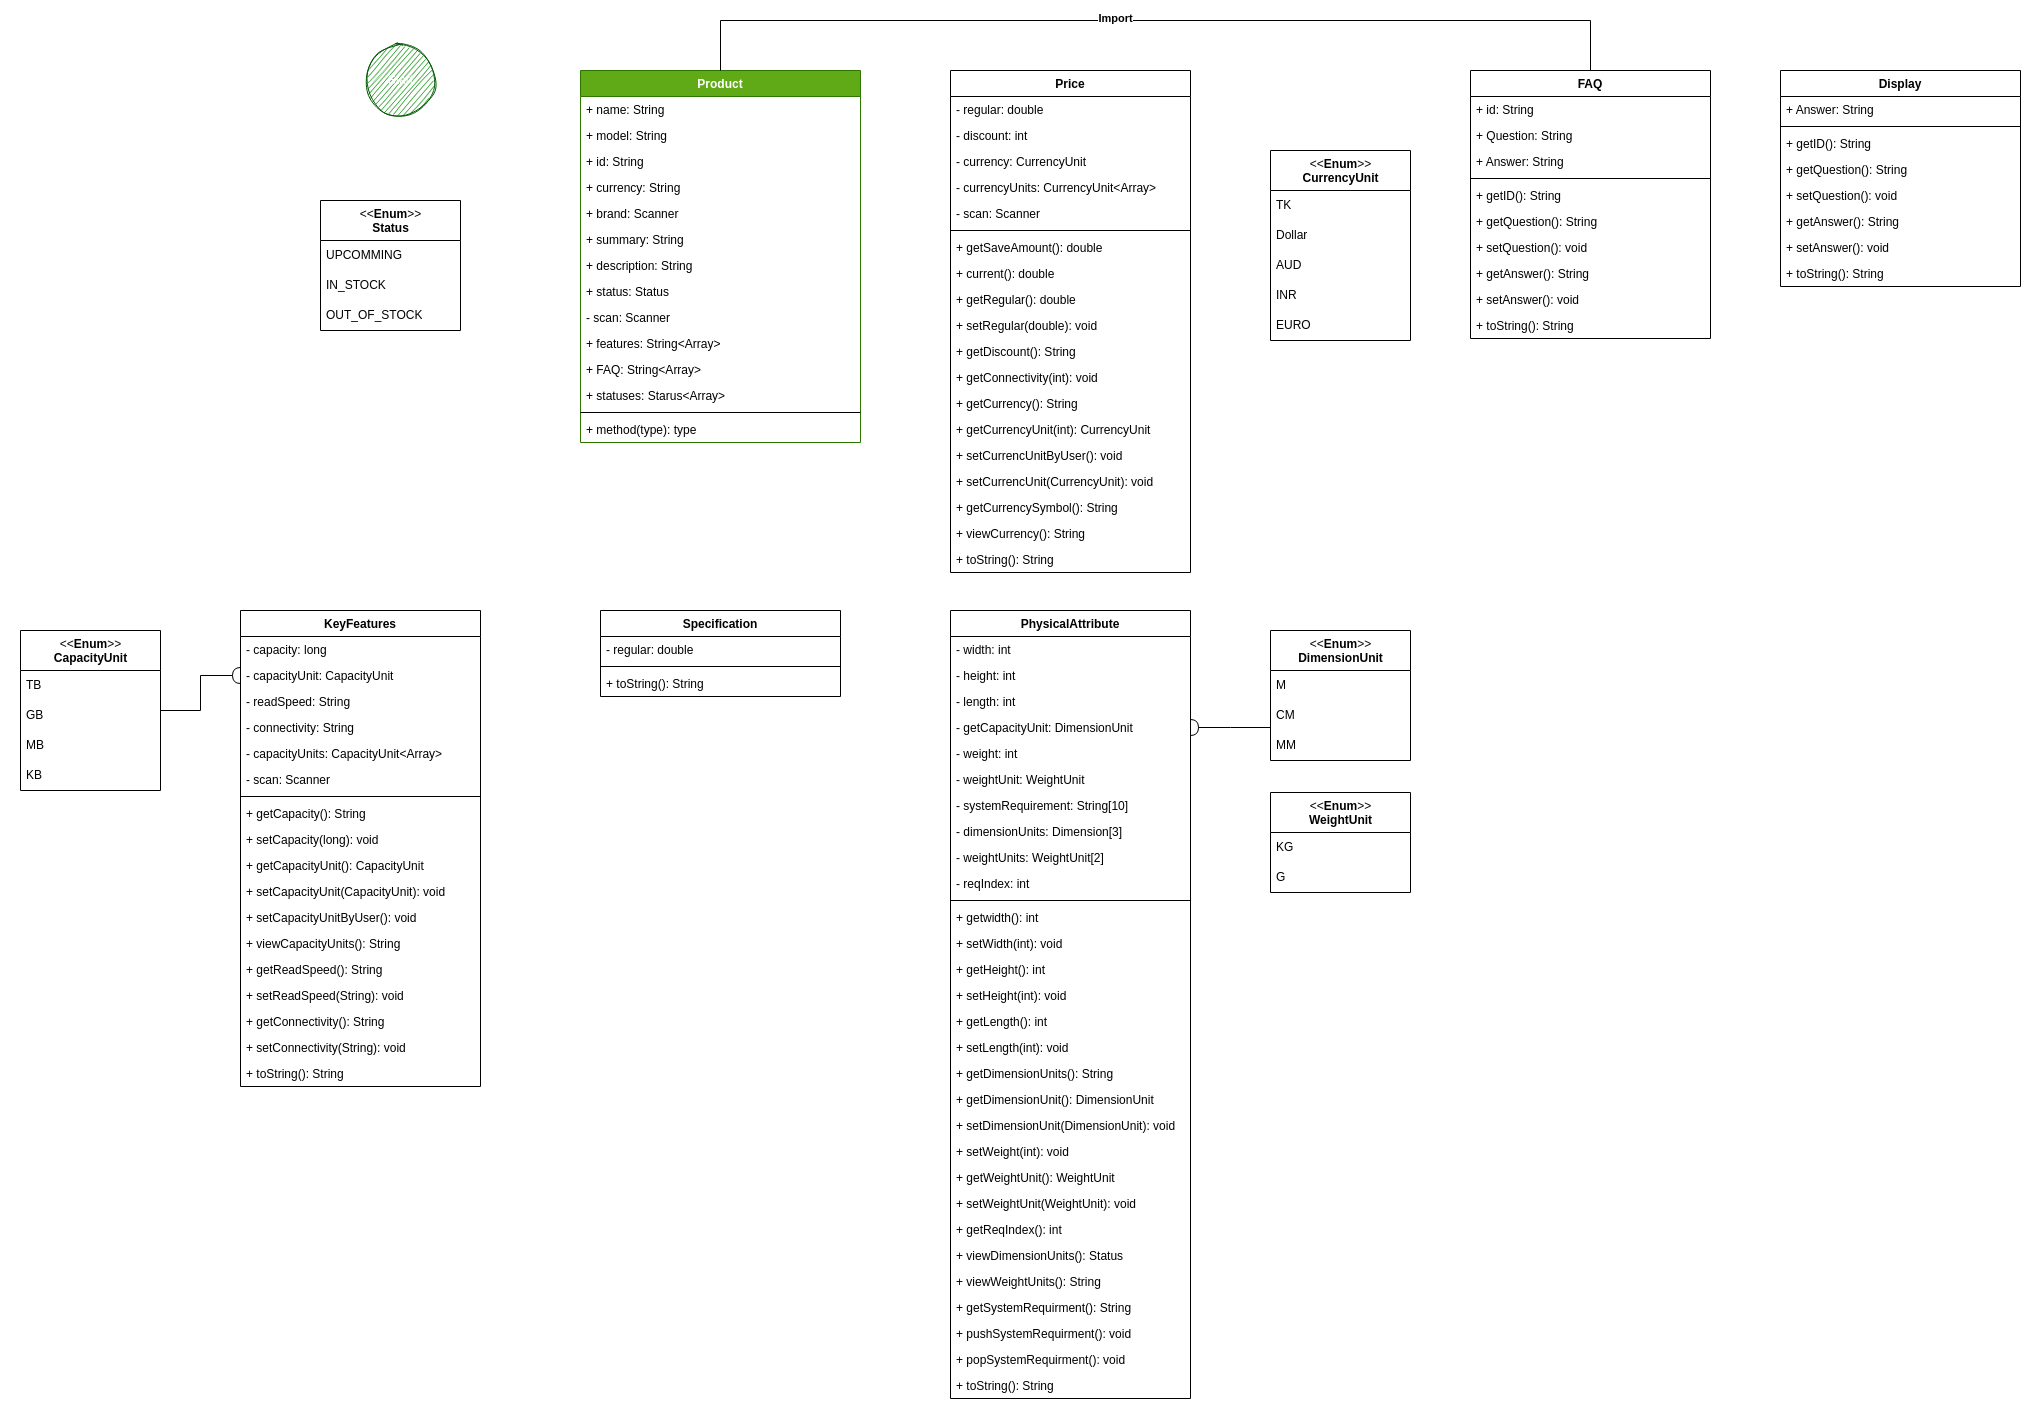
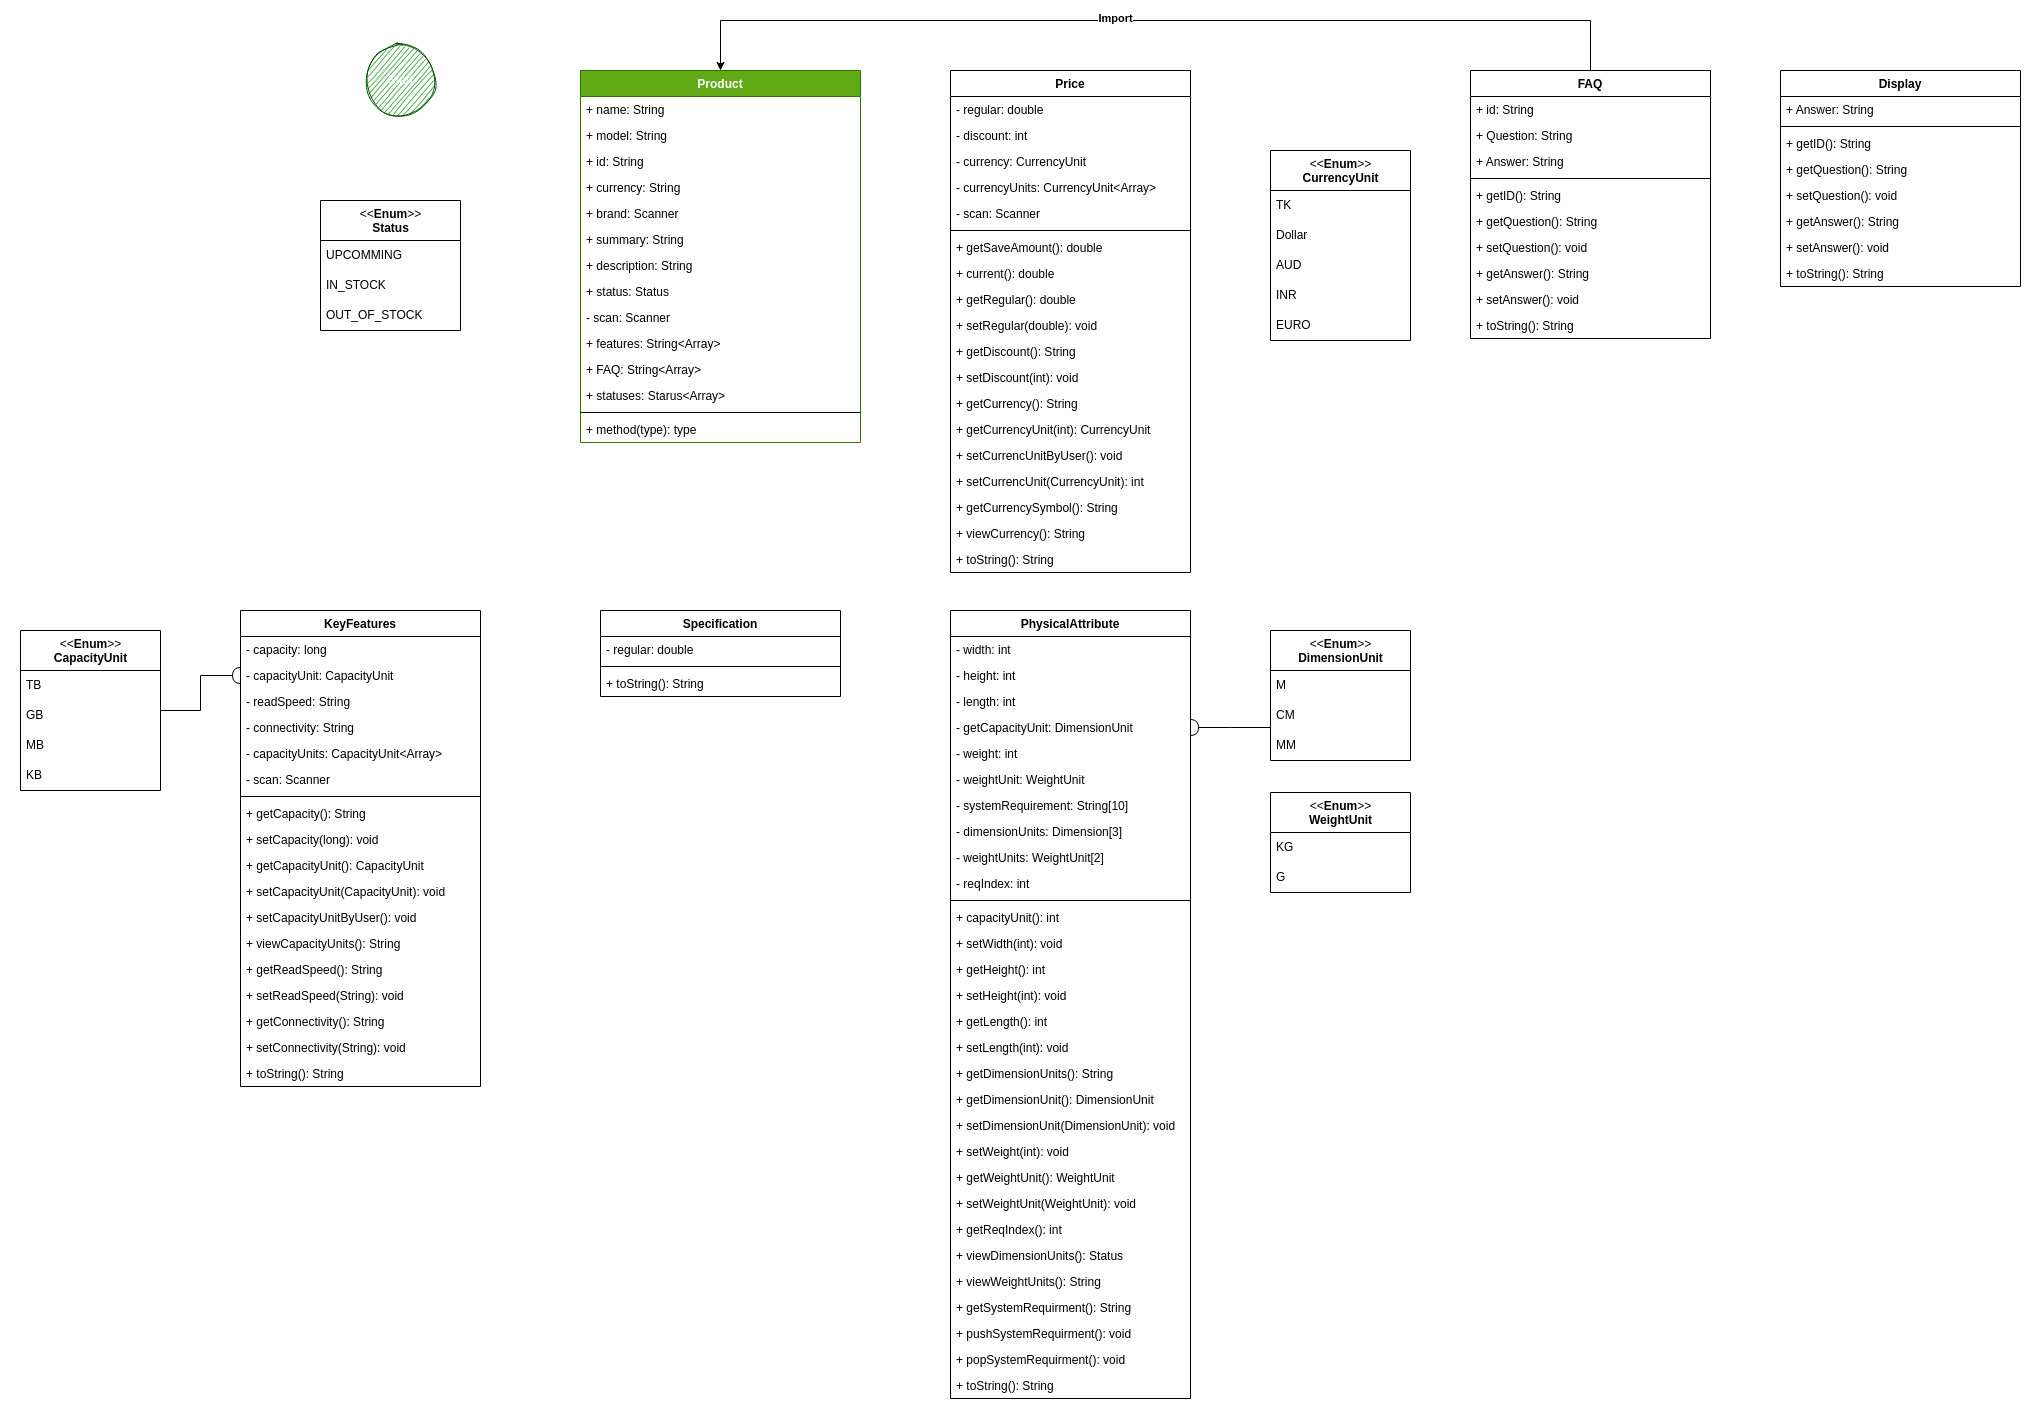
edge "FAQ" -- "Product": arrowhead none -> classic
node "+ getConnectivity(int): void": label "+ getConnectivity(int): void" -> "+ setDiscount(int): void"
node "+ setCurrencUnit(CurrencyUnit): void": label "+ setCurrencUnit(CurrencyUnit): void" -> "+ setCurrencUnit(CurrencyUnit): int"
node "+ getwidth(): int": label "+ getwidth(): int" -> "+ capacityUnit(): int"
